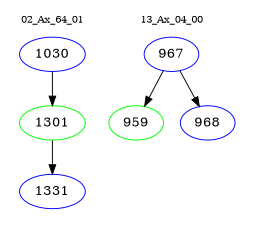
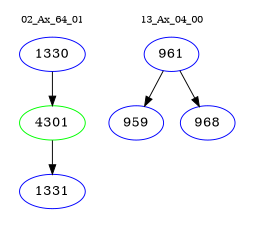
node "1030": label "1030" -> "1330"
node "967": label "967" -> "961"
node "1301": label "1301" -> "4301"
node "959": color green -> blue
